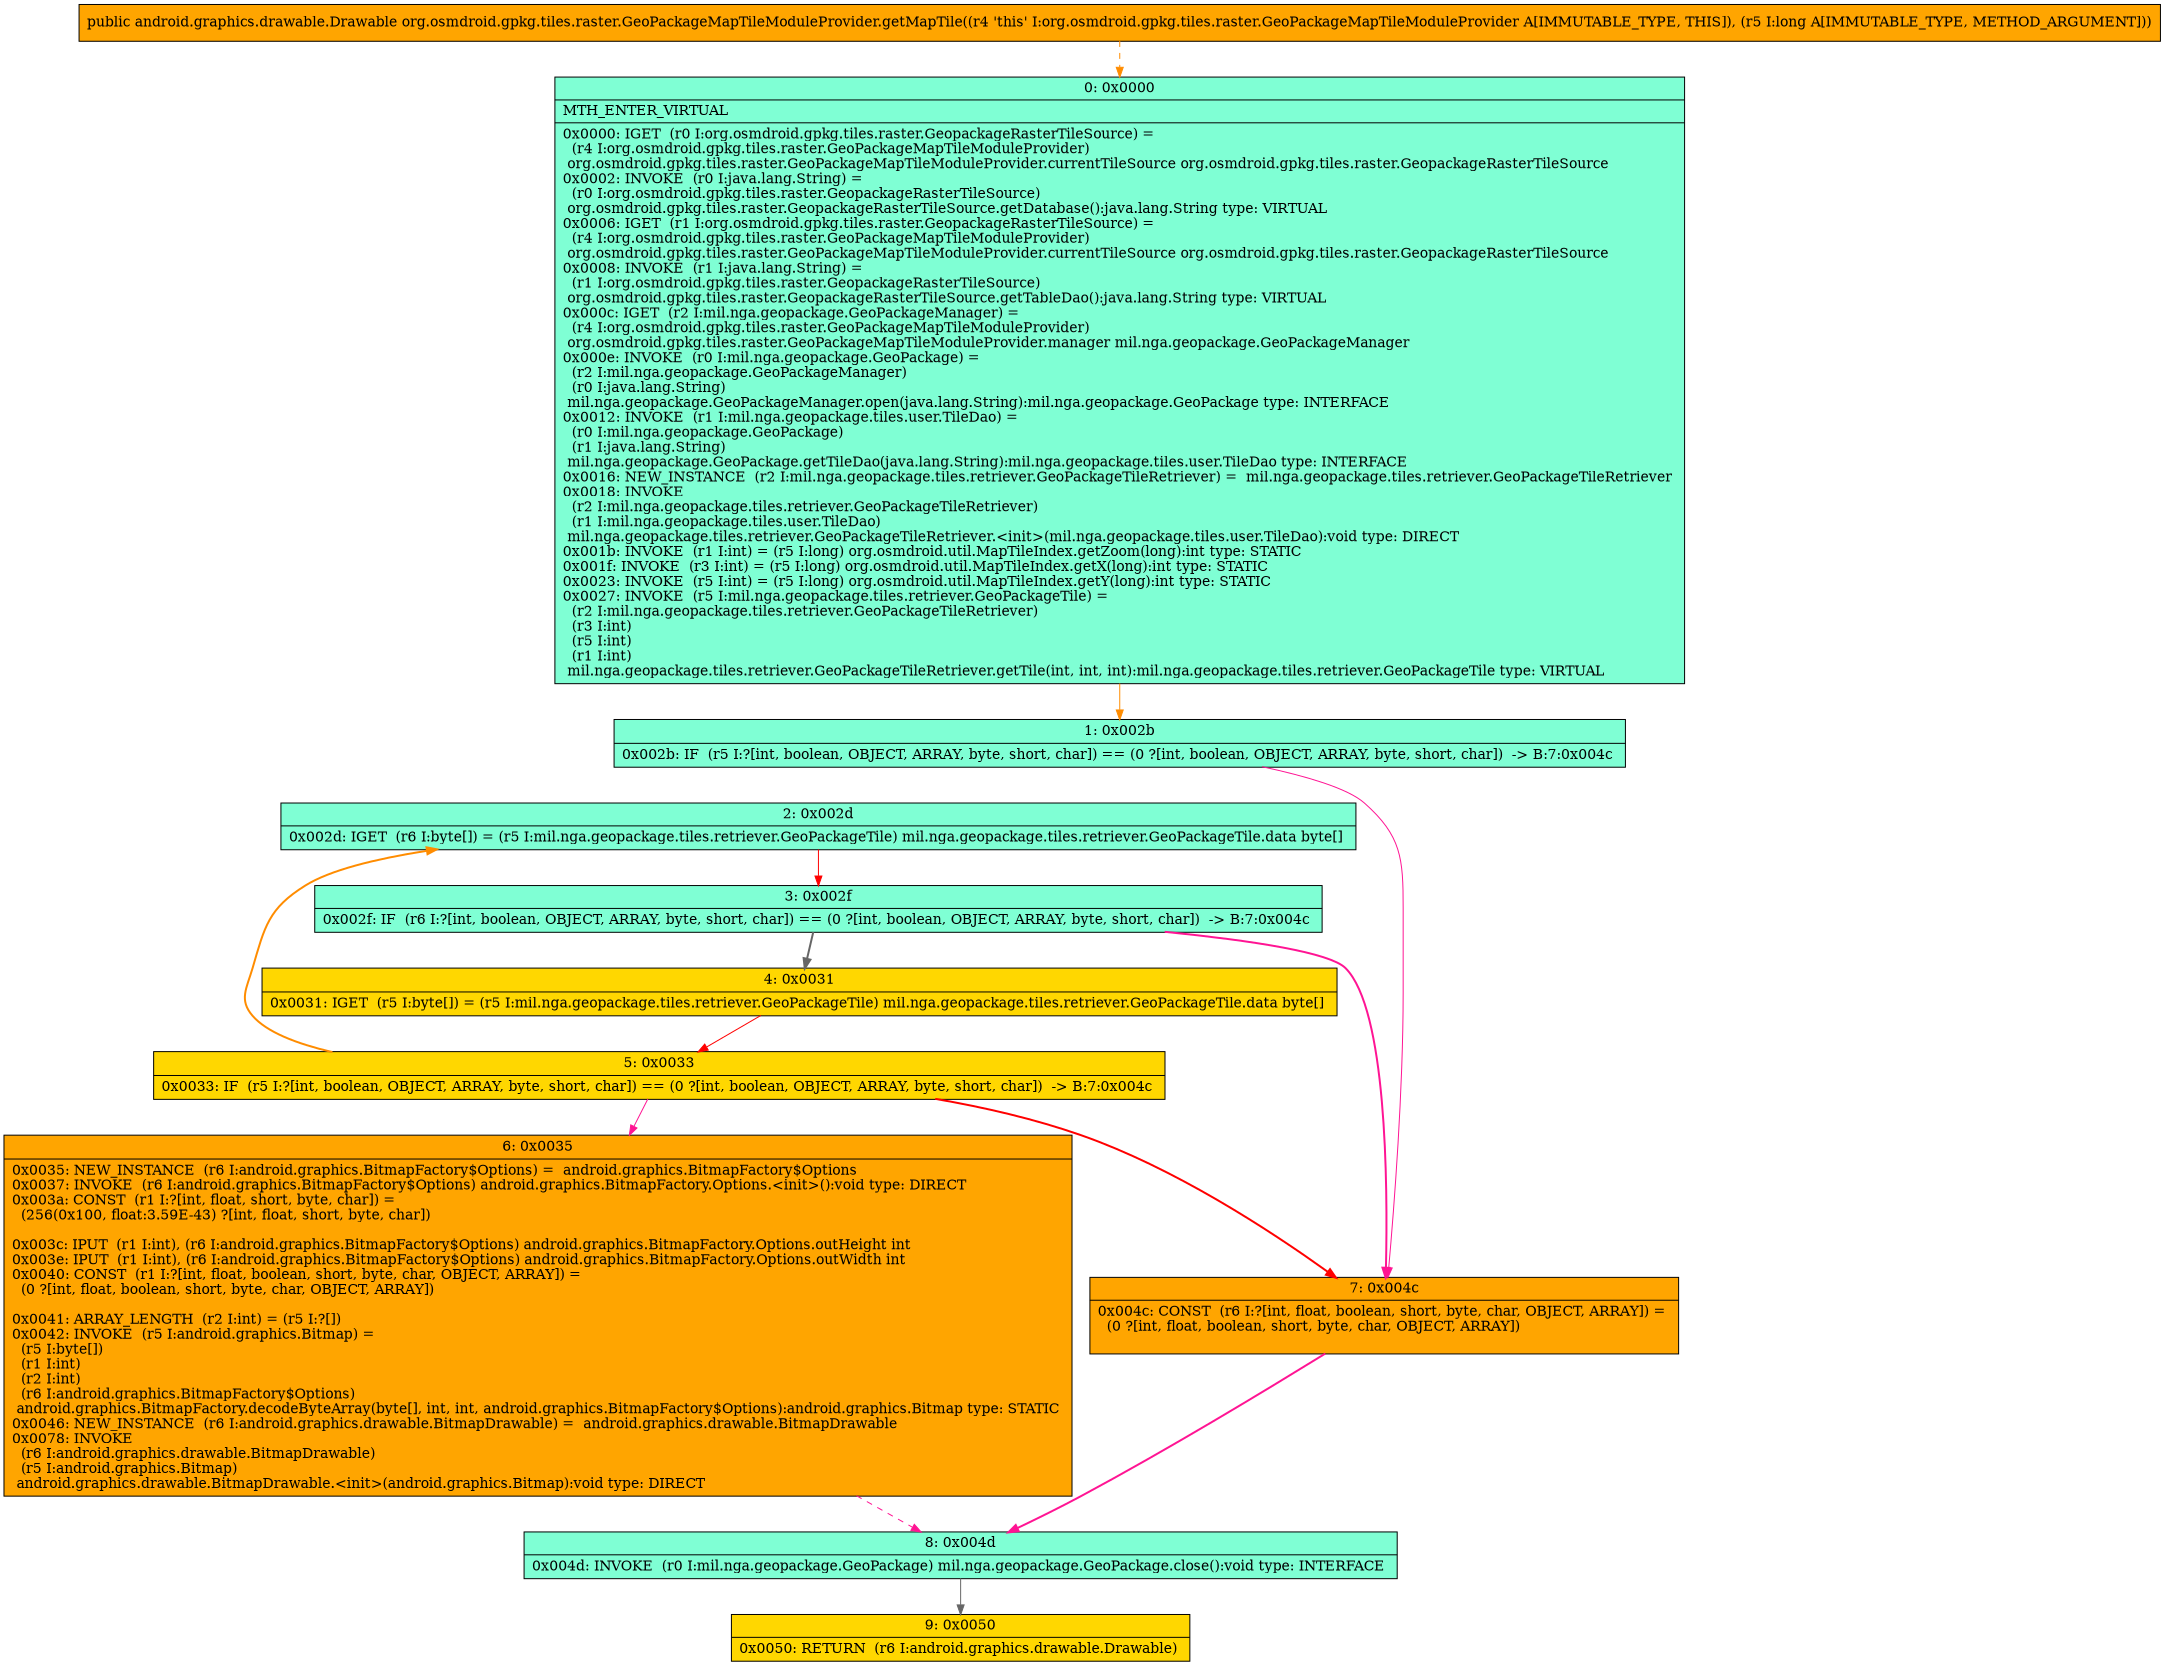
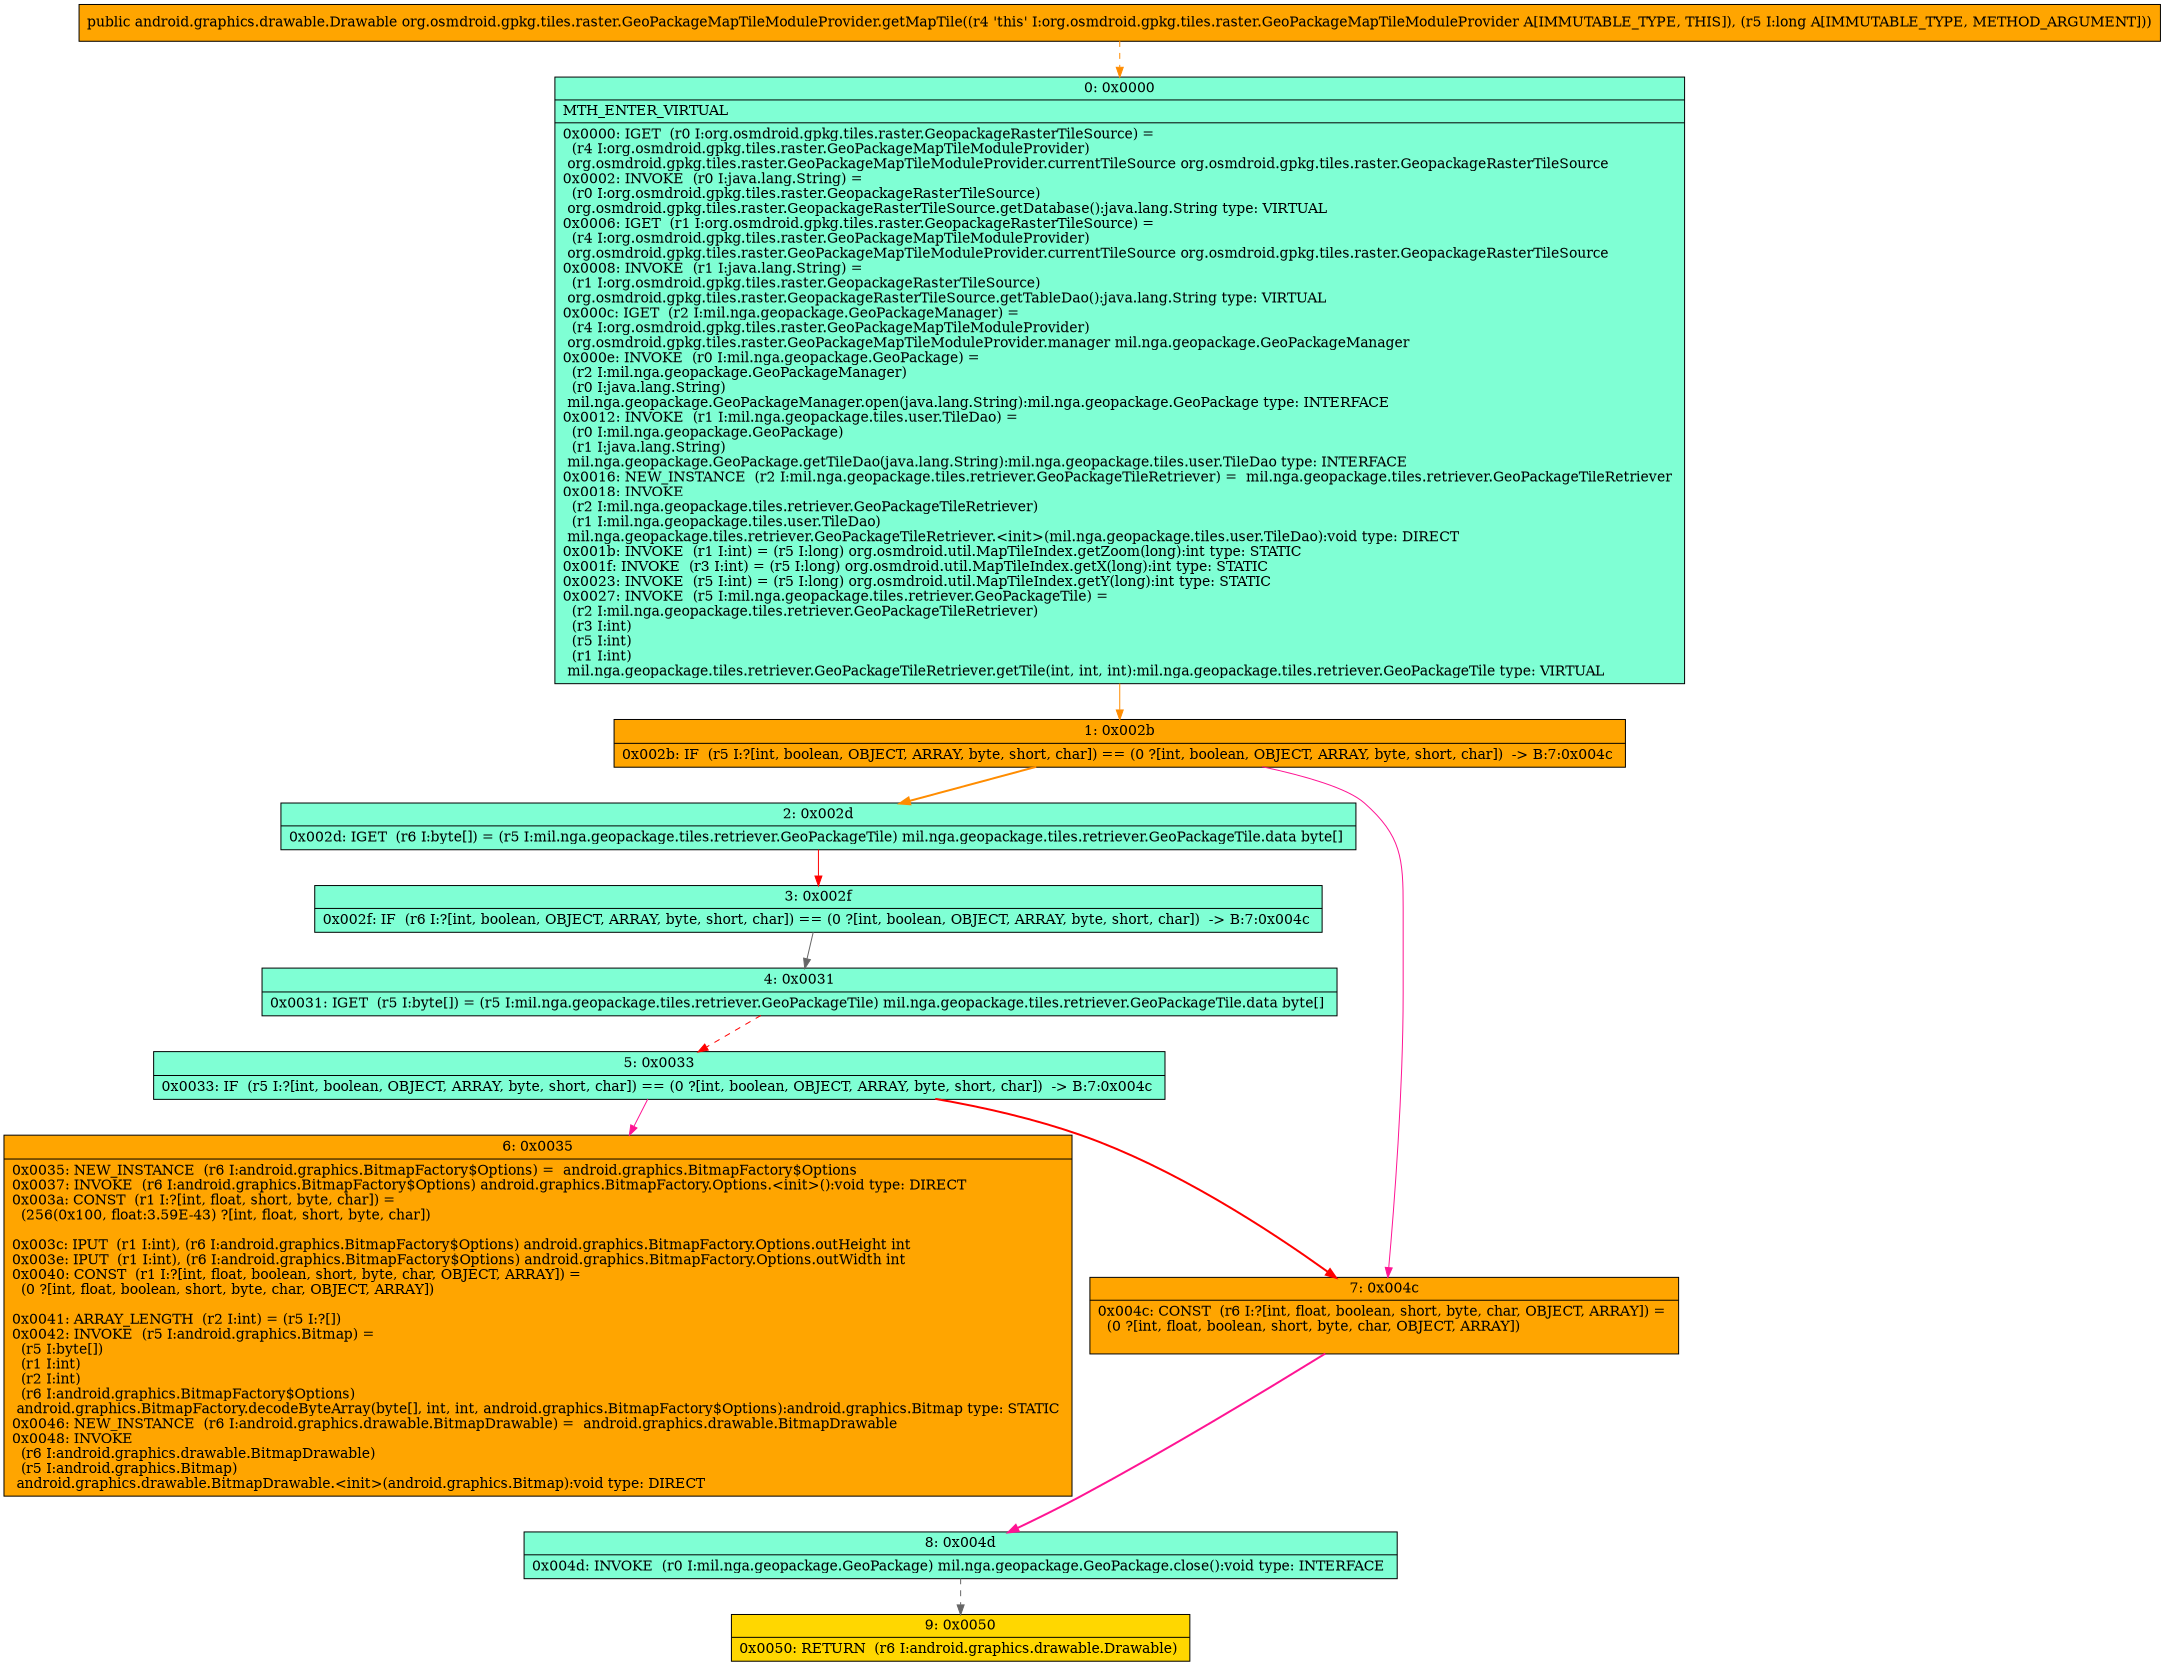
node "1: 0x002b": fillcolor aquamarine -> orange
edge "5: 0x0033" -> "2: 0x002d": now "1: 0x002b" -> "2: 0x002d"
edge "3: 0x002f" -> "4: 0x0031": style bold -> solid
node "4: 0x0031": fillcolor gold -> aquamarine
edge "3: 0x002f" -> "7: 0x004c": removed
edge "4: 0x0031" -> "5: 0x0033": style solid -> dashed
node "5: 0x0033": fillcolor gold -> aquamarine
node "6: 0x0035": text "0x0078: INVOKE" -> "0x0048: INVOKE"
edge "6: 0x0035" -> "8: 0x004d": removed
edge "8: 0x004d" -> "9: 0x0050": style solid -> dashed
